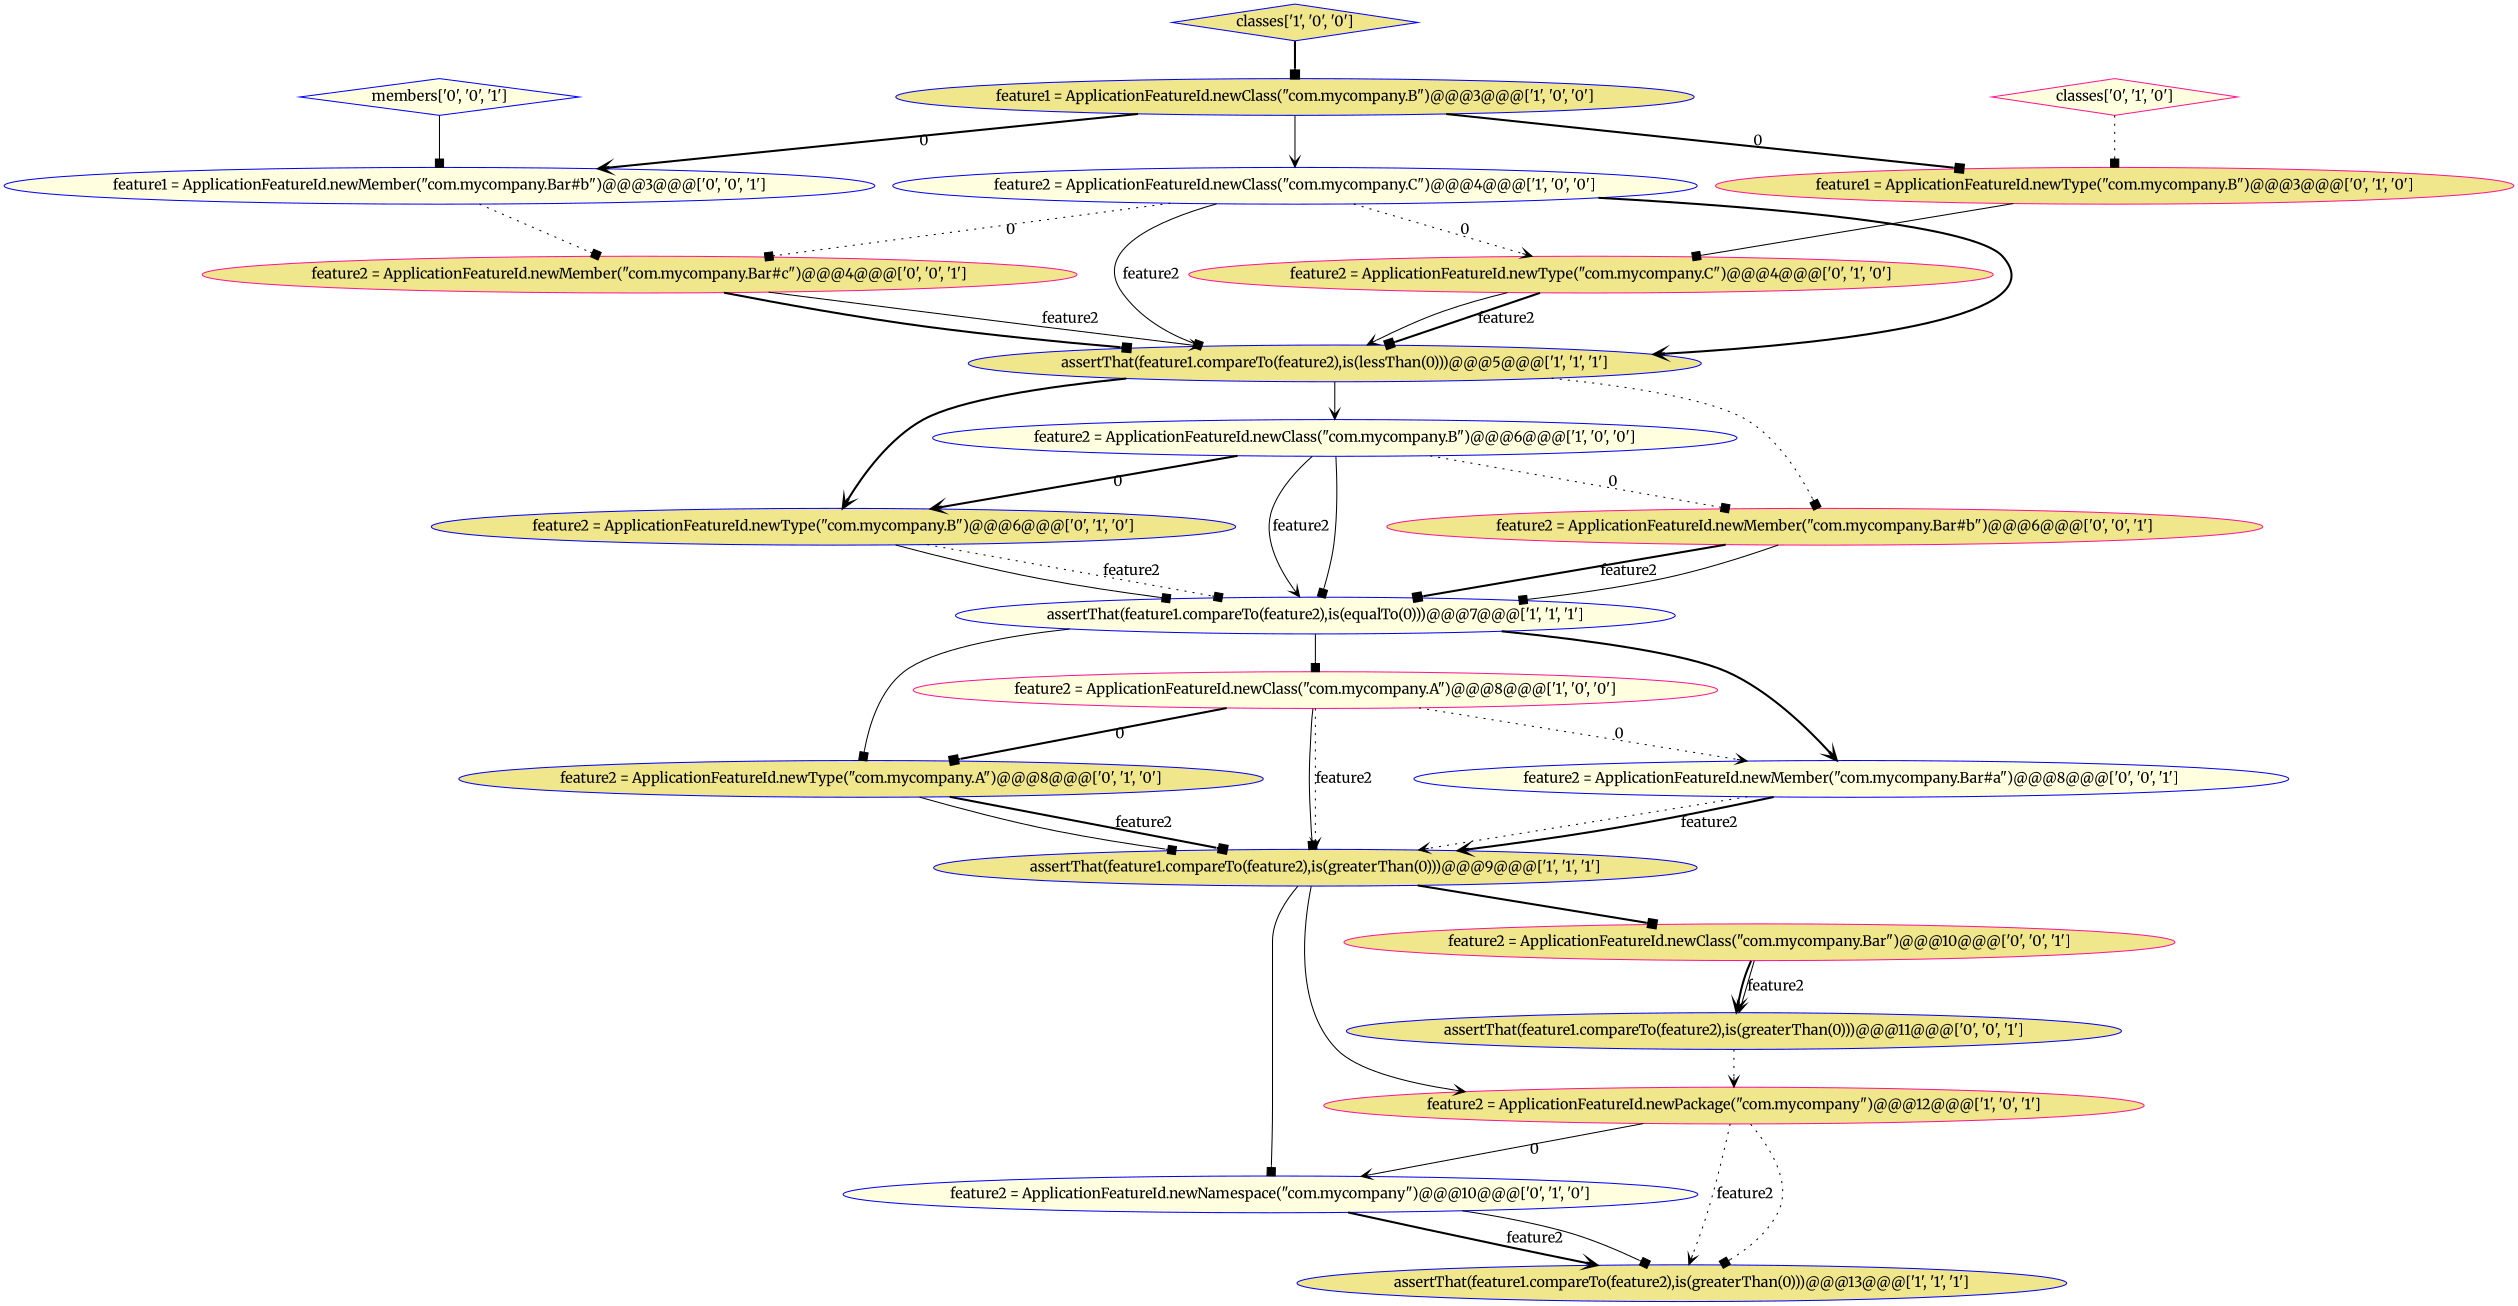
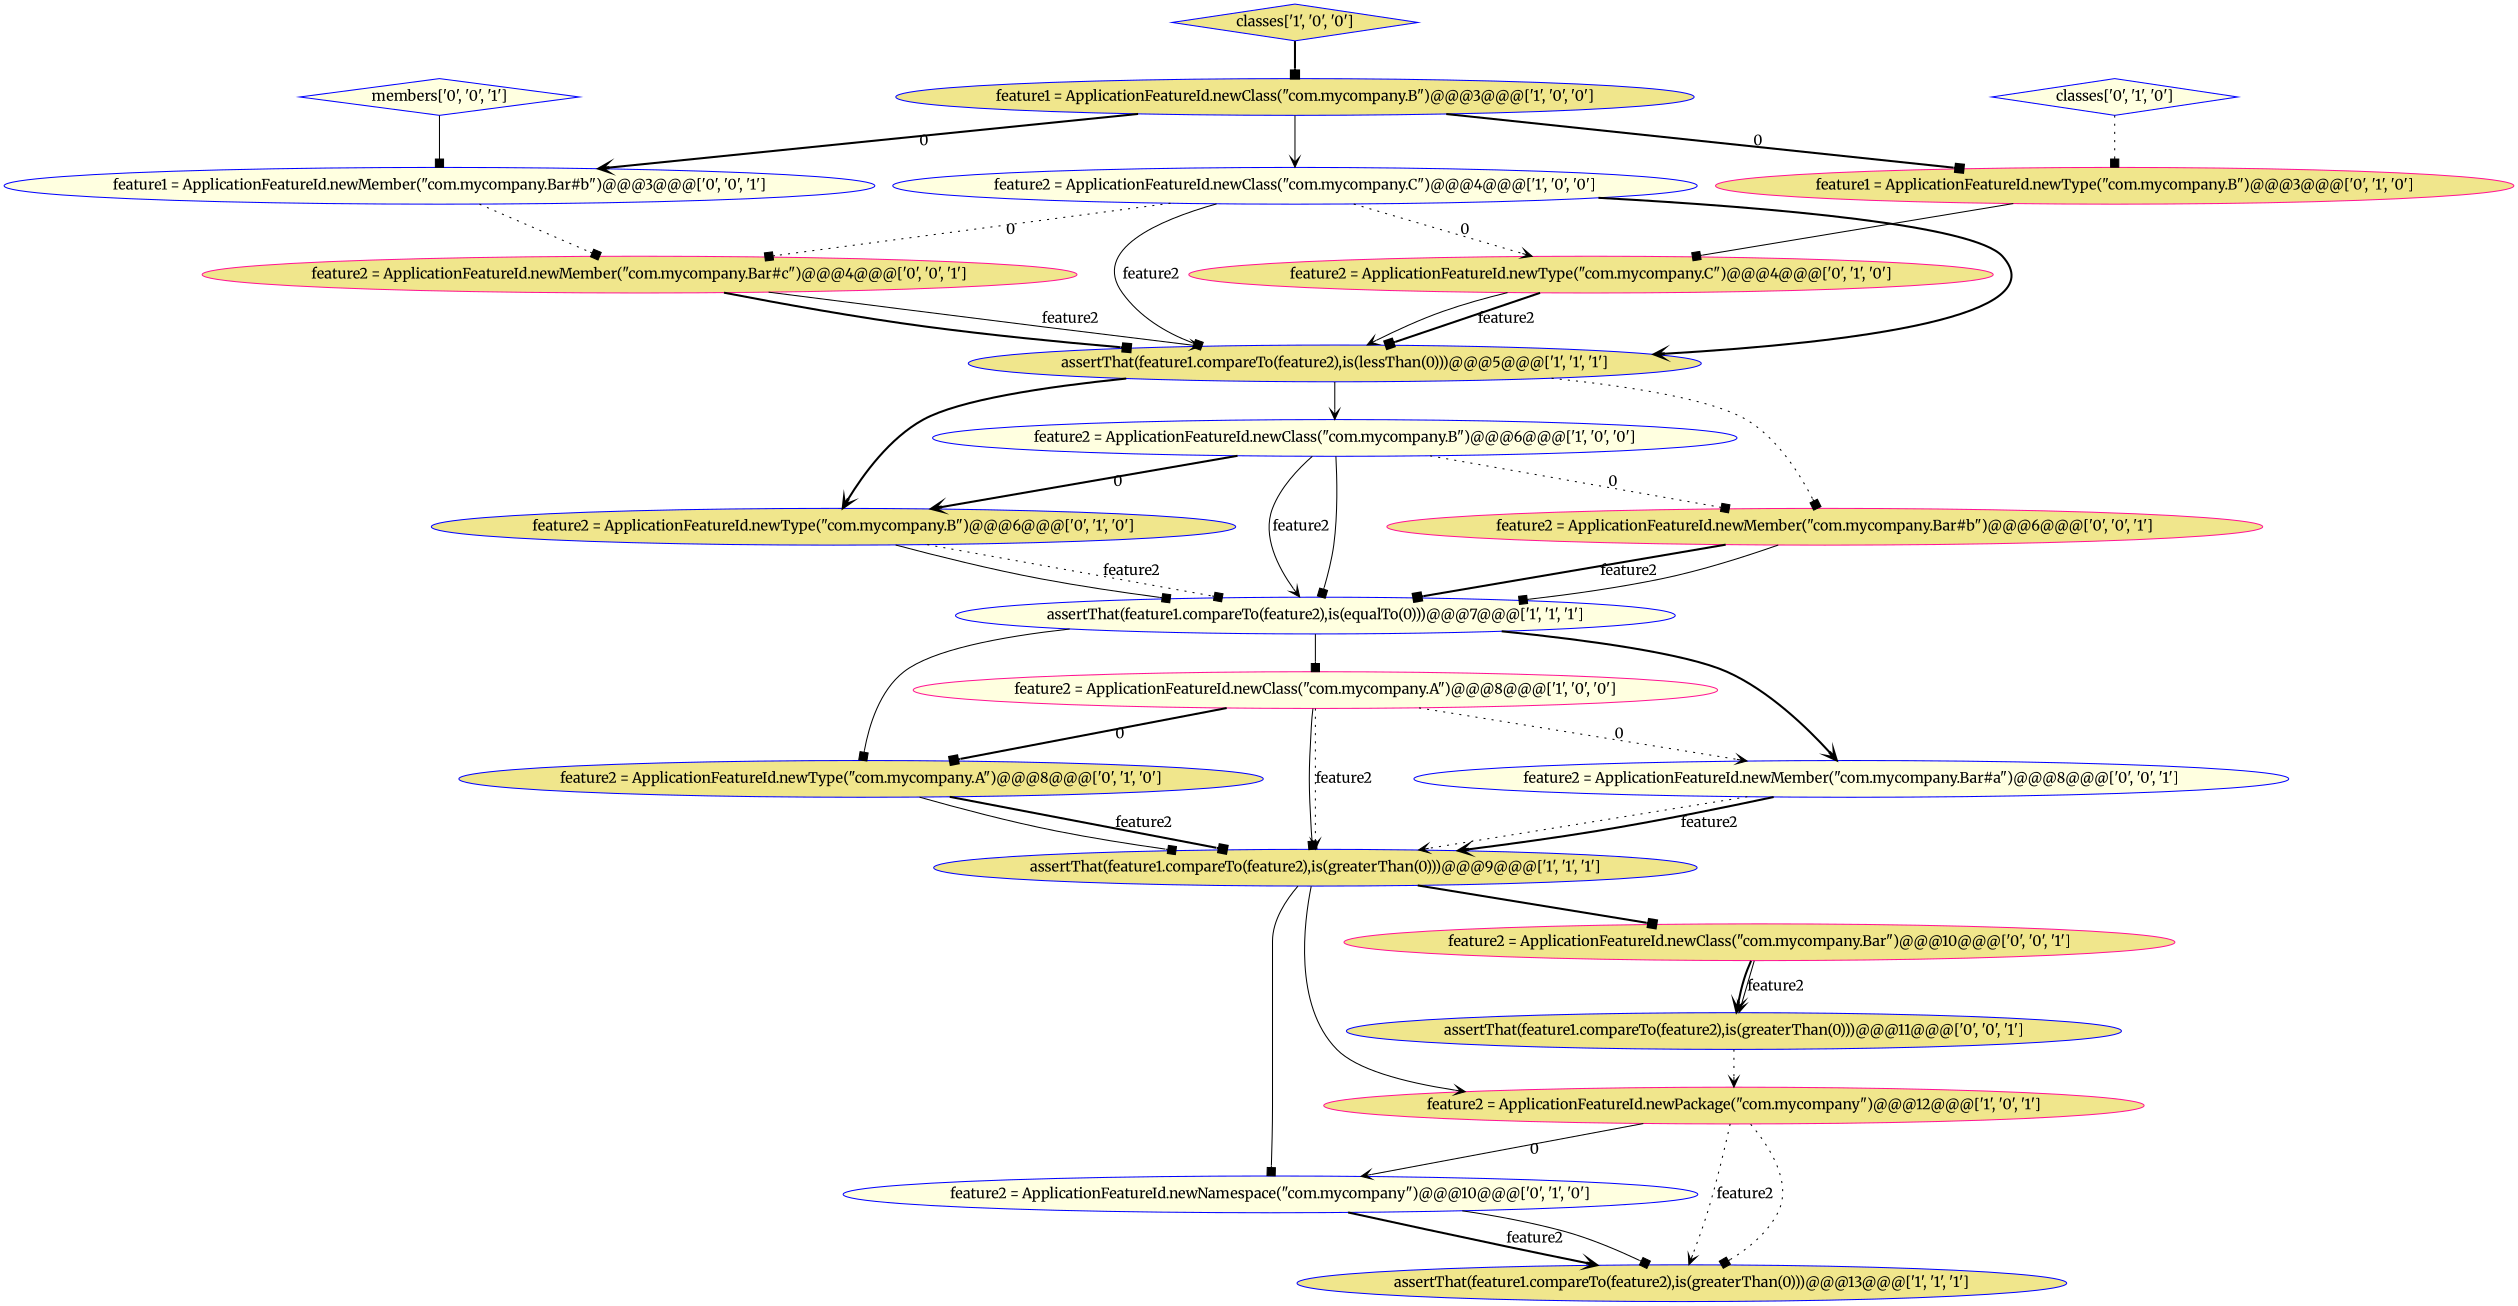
node "classes['0', '1', '0']": color deeppink -> blue
